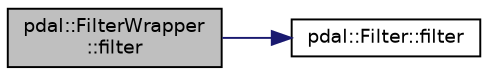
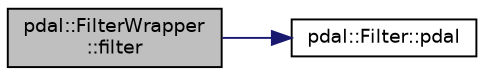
node "pdal::Filter::filter": label "pdal::Filter::filter" -> "pdal::Filter::pdal"
